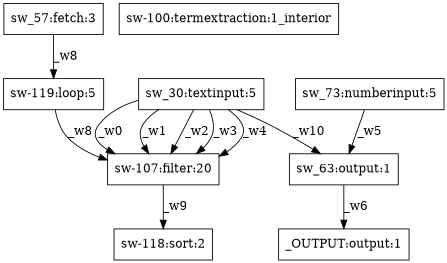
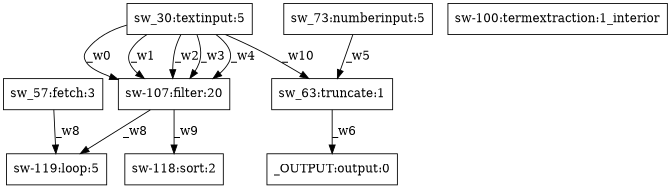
edge "sw-119:loop:5" -> "sw-107:filter:20": reversed
node "sw_63:output:1": label "sw_63:output:1" -> "sw_63:truncate:1"
node "_OUTPUT:output:1": label "_OUTPUT:output:1" -> "_OUTPUT:output:0"
